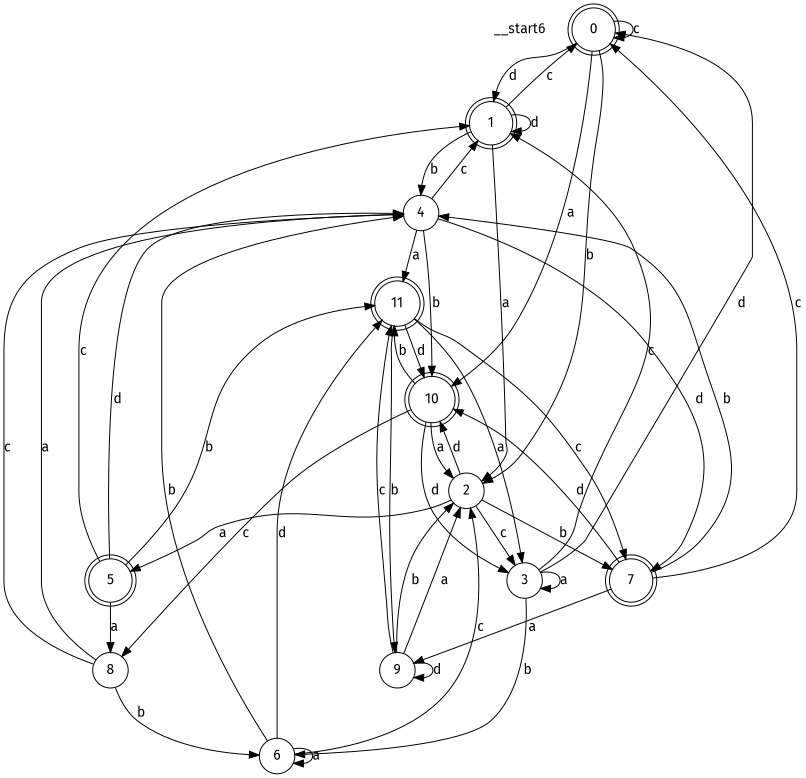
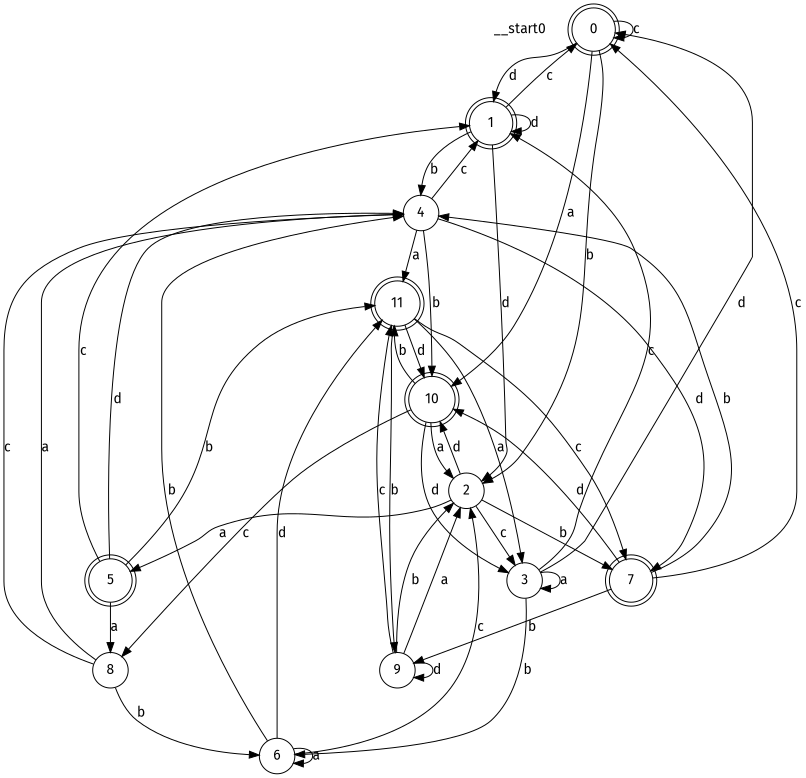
node "__start6": label "__start6" -> "__start0"
edge "1" -> "2": label "a" -> "d"
edge "7" -> "9": label "a" -> "b"
